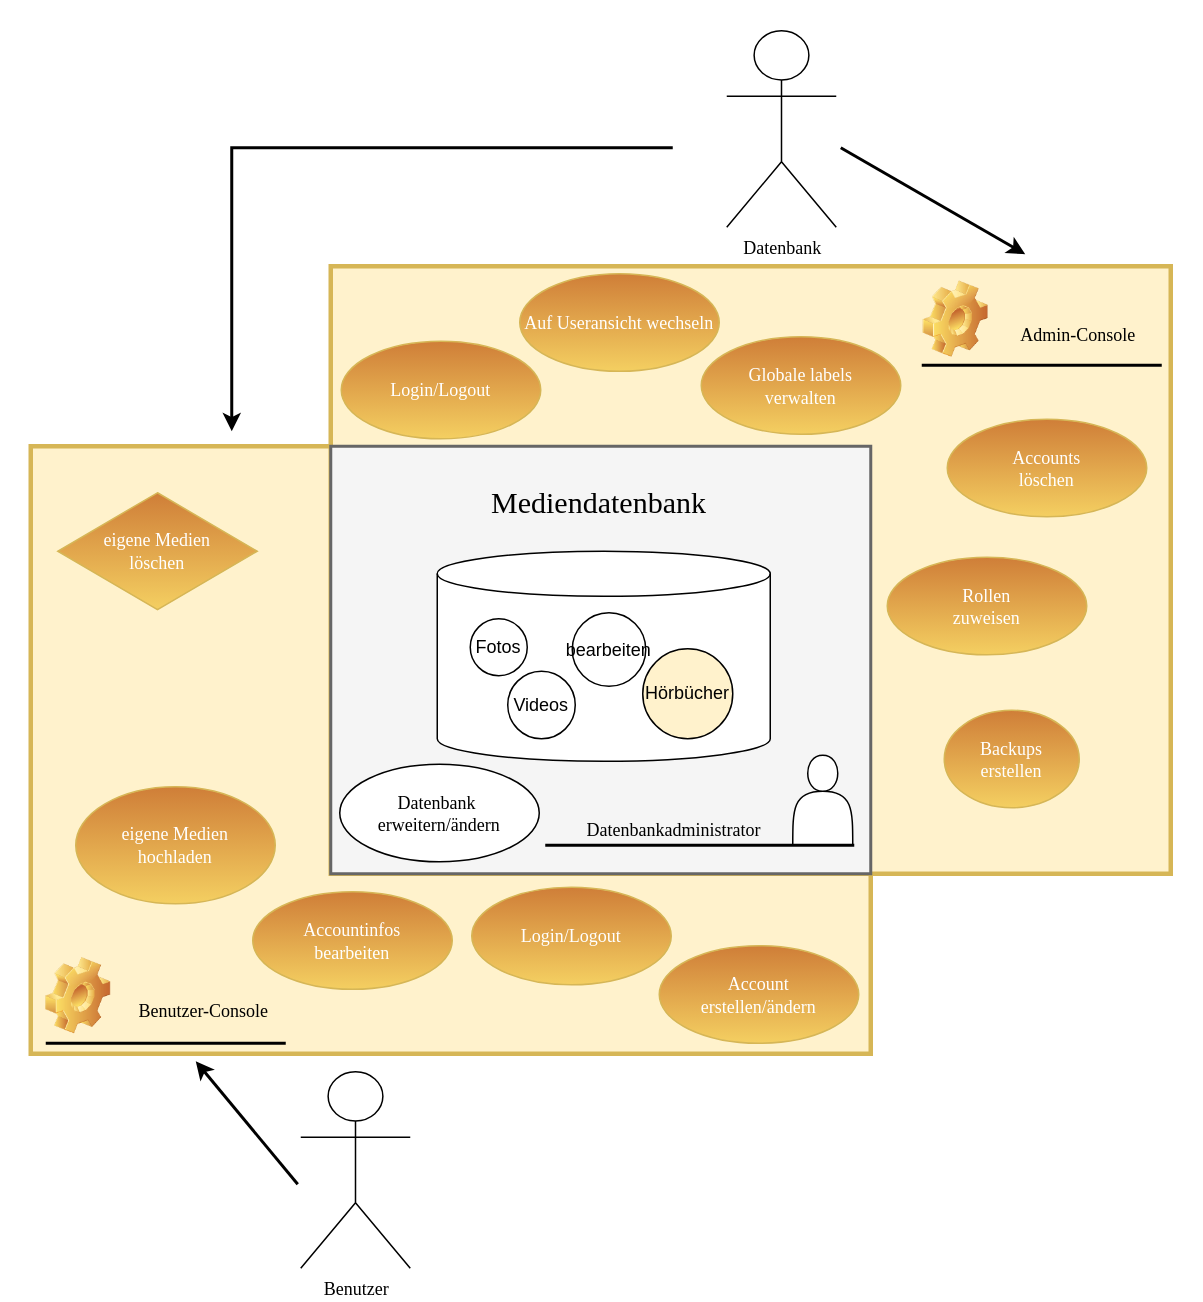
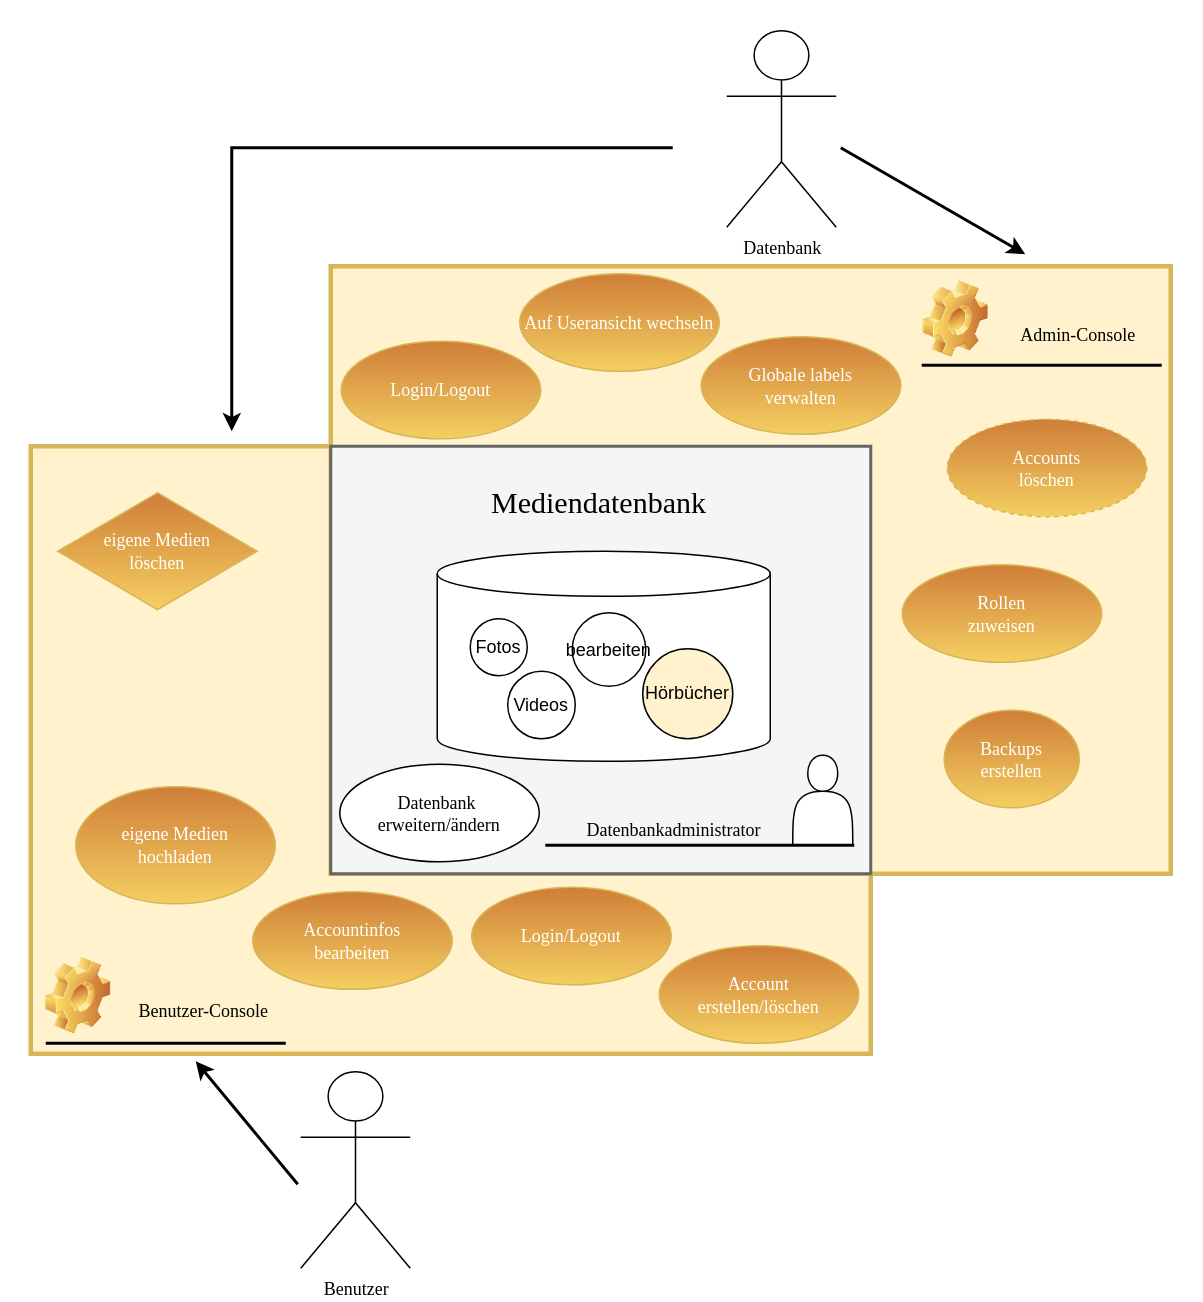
node "Accountslöschen": style solid -> dashed
node "Rollen zuweisen": moved (987, 606) -> (1002, 614)
node "Accounterstellen/ändern": label "Accounterstellen/ändern" -> "Accounterstellen/löschen"
